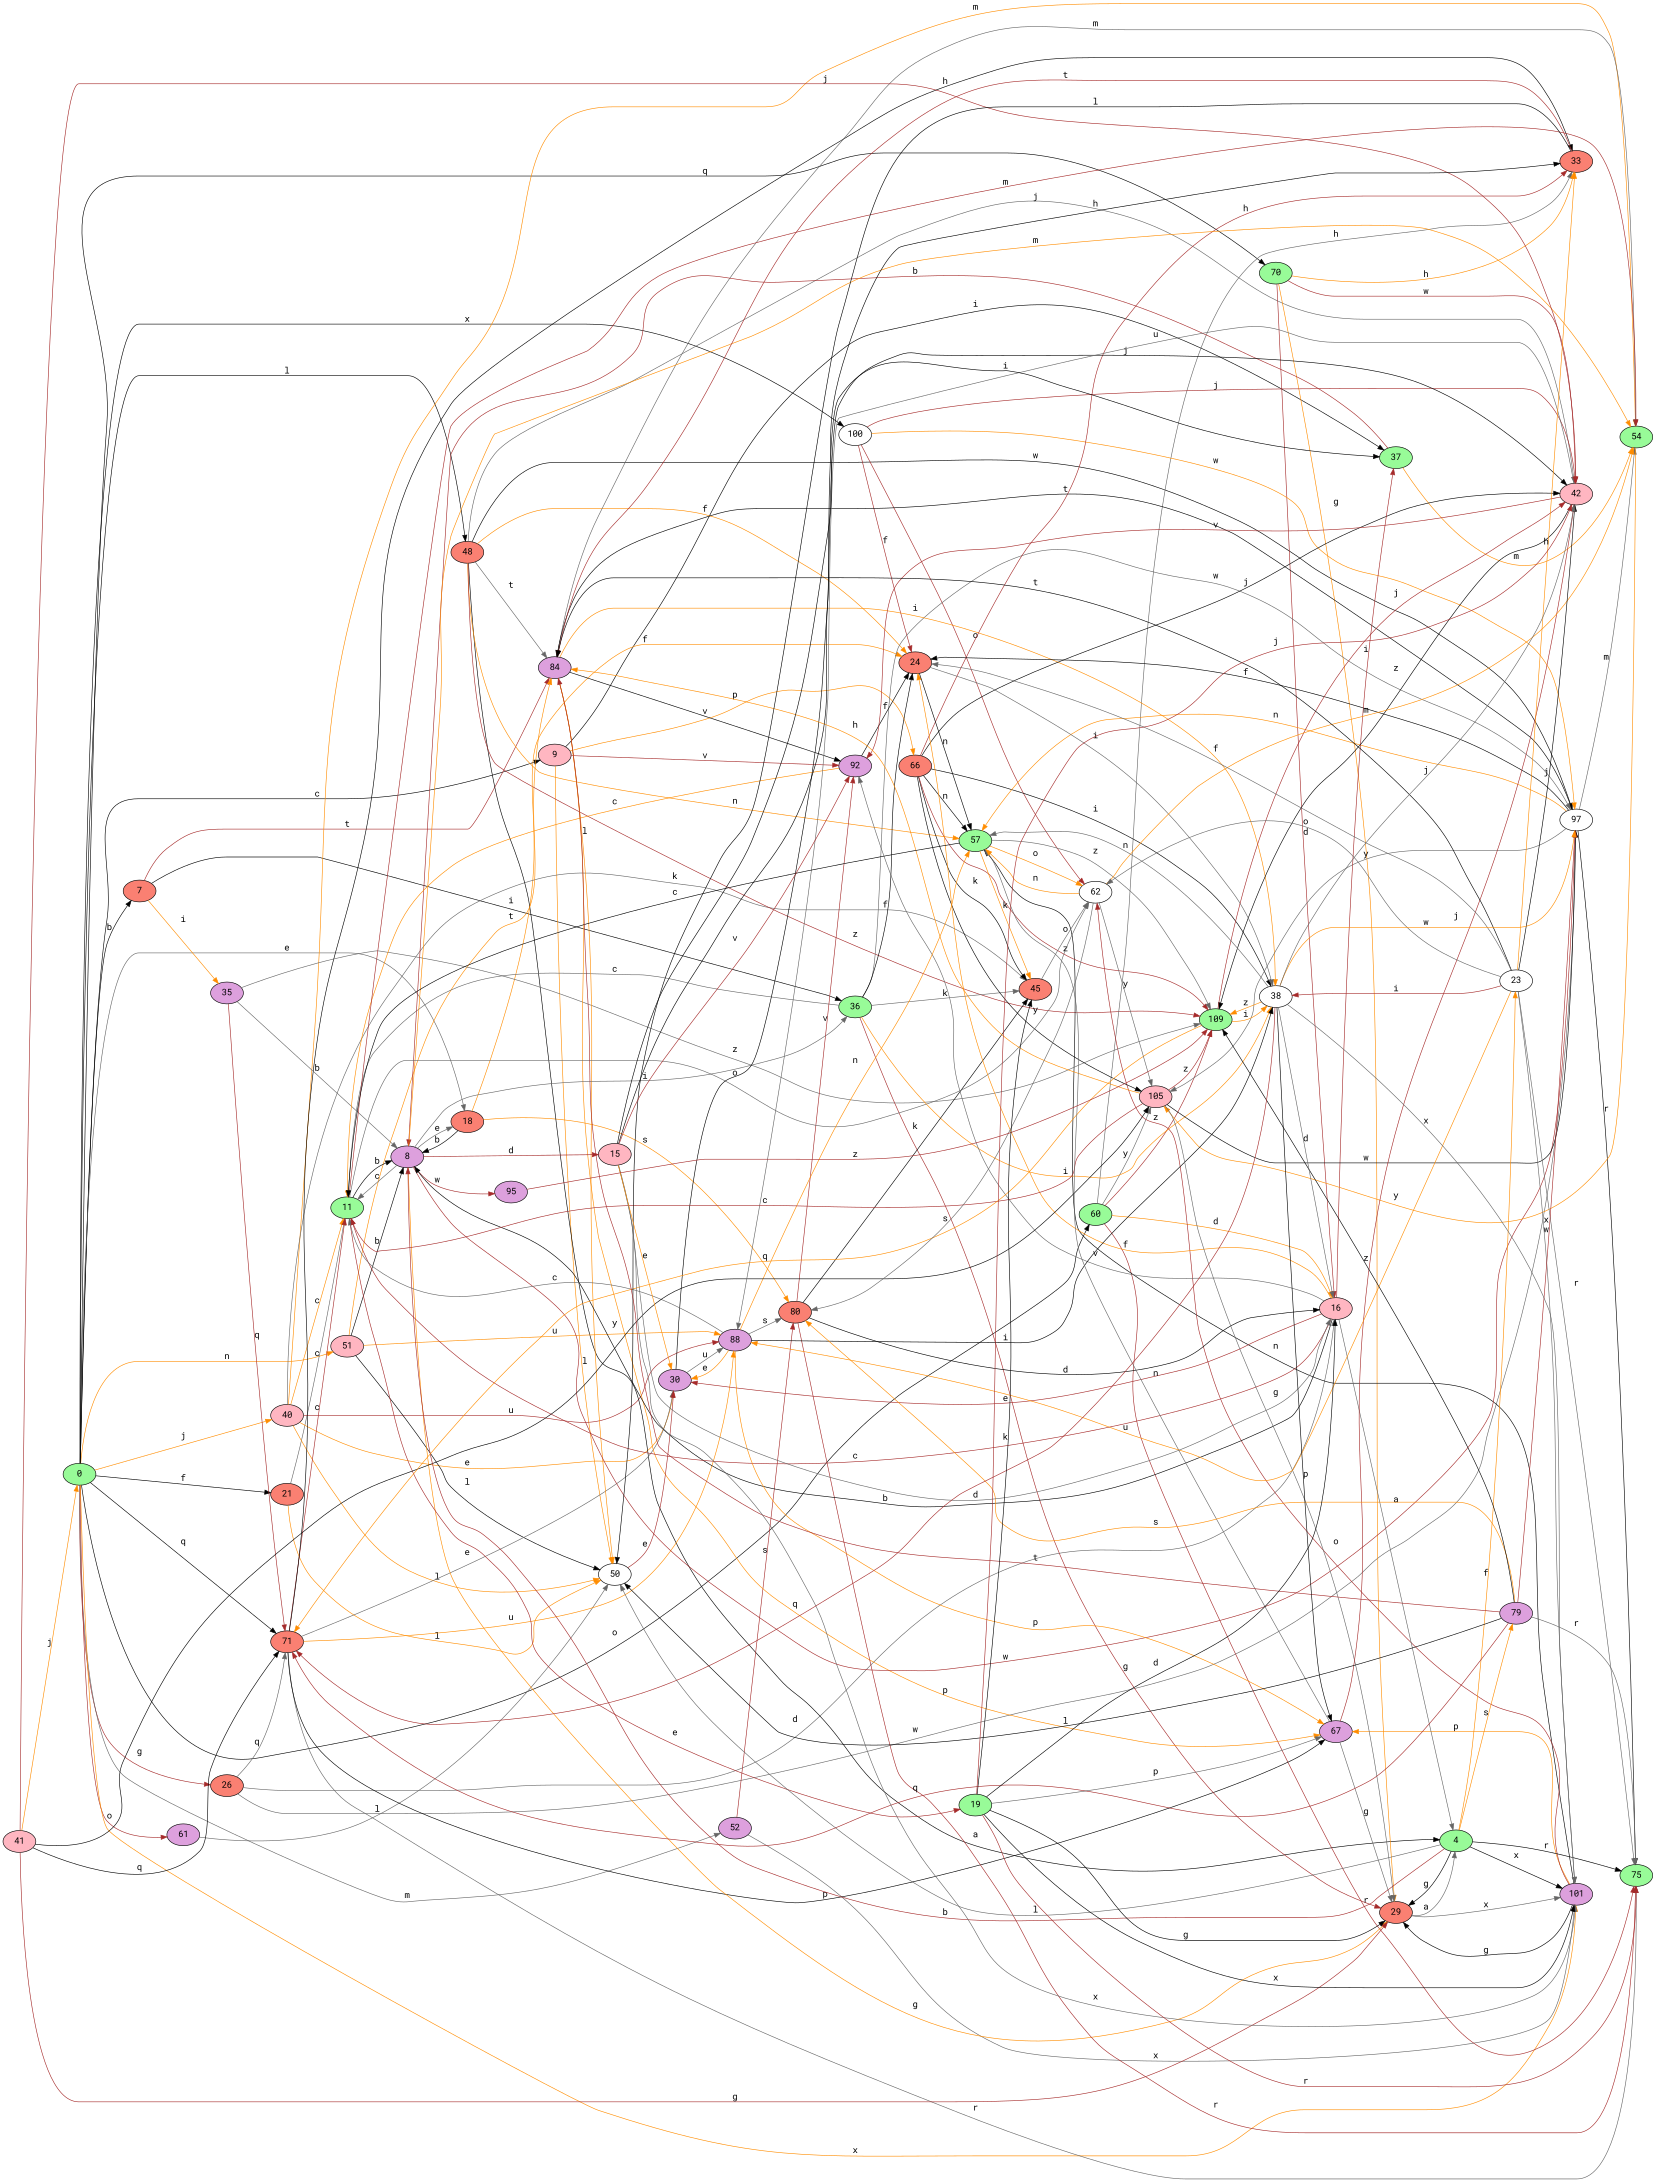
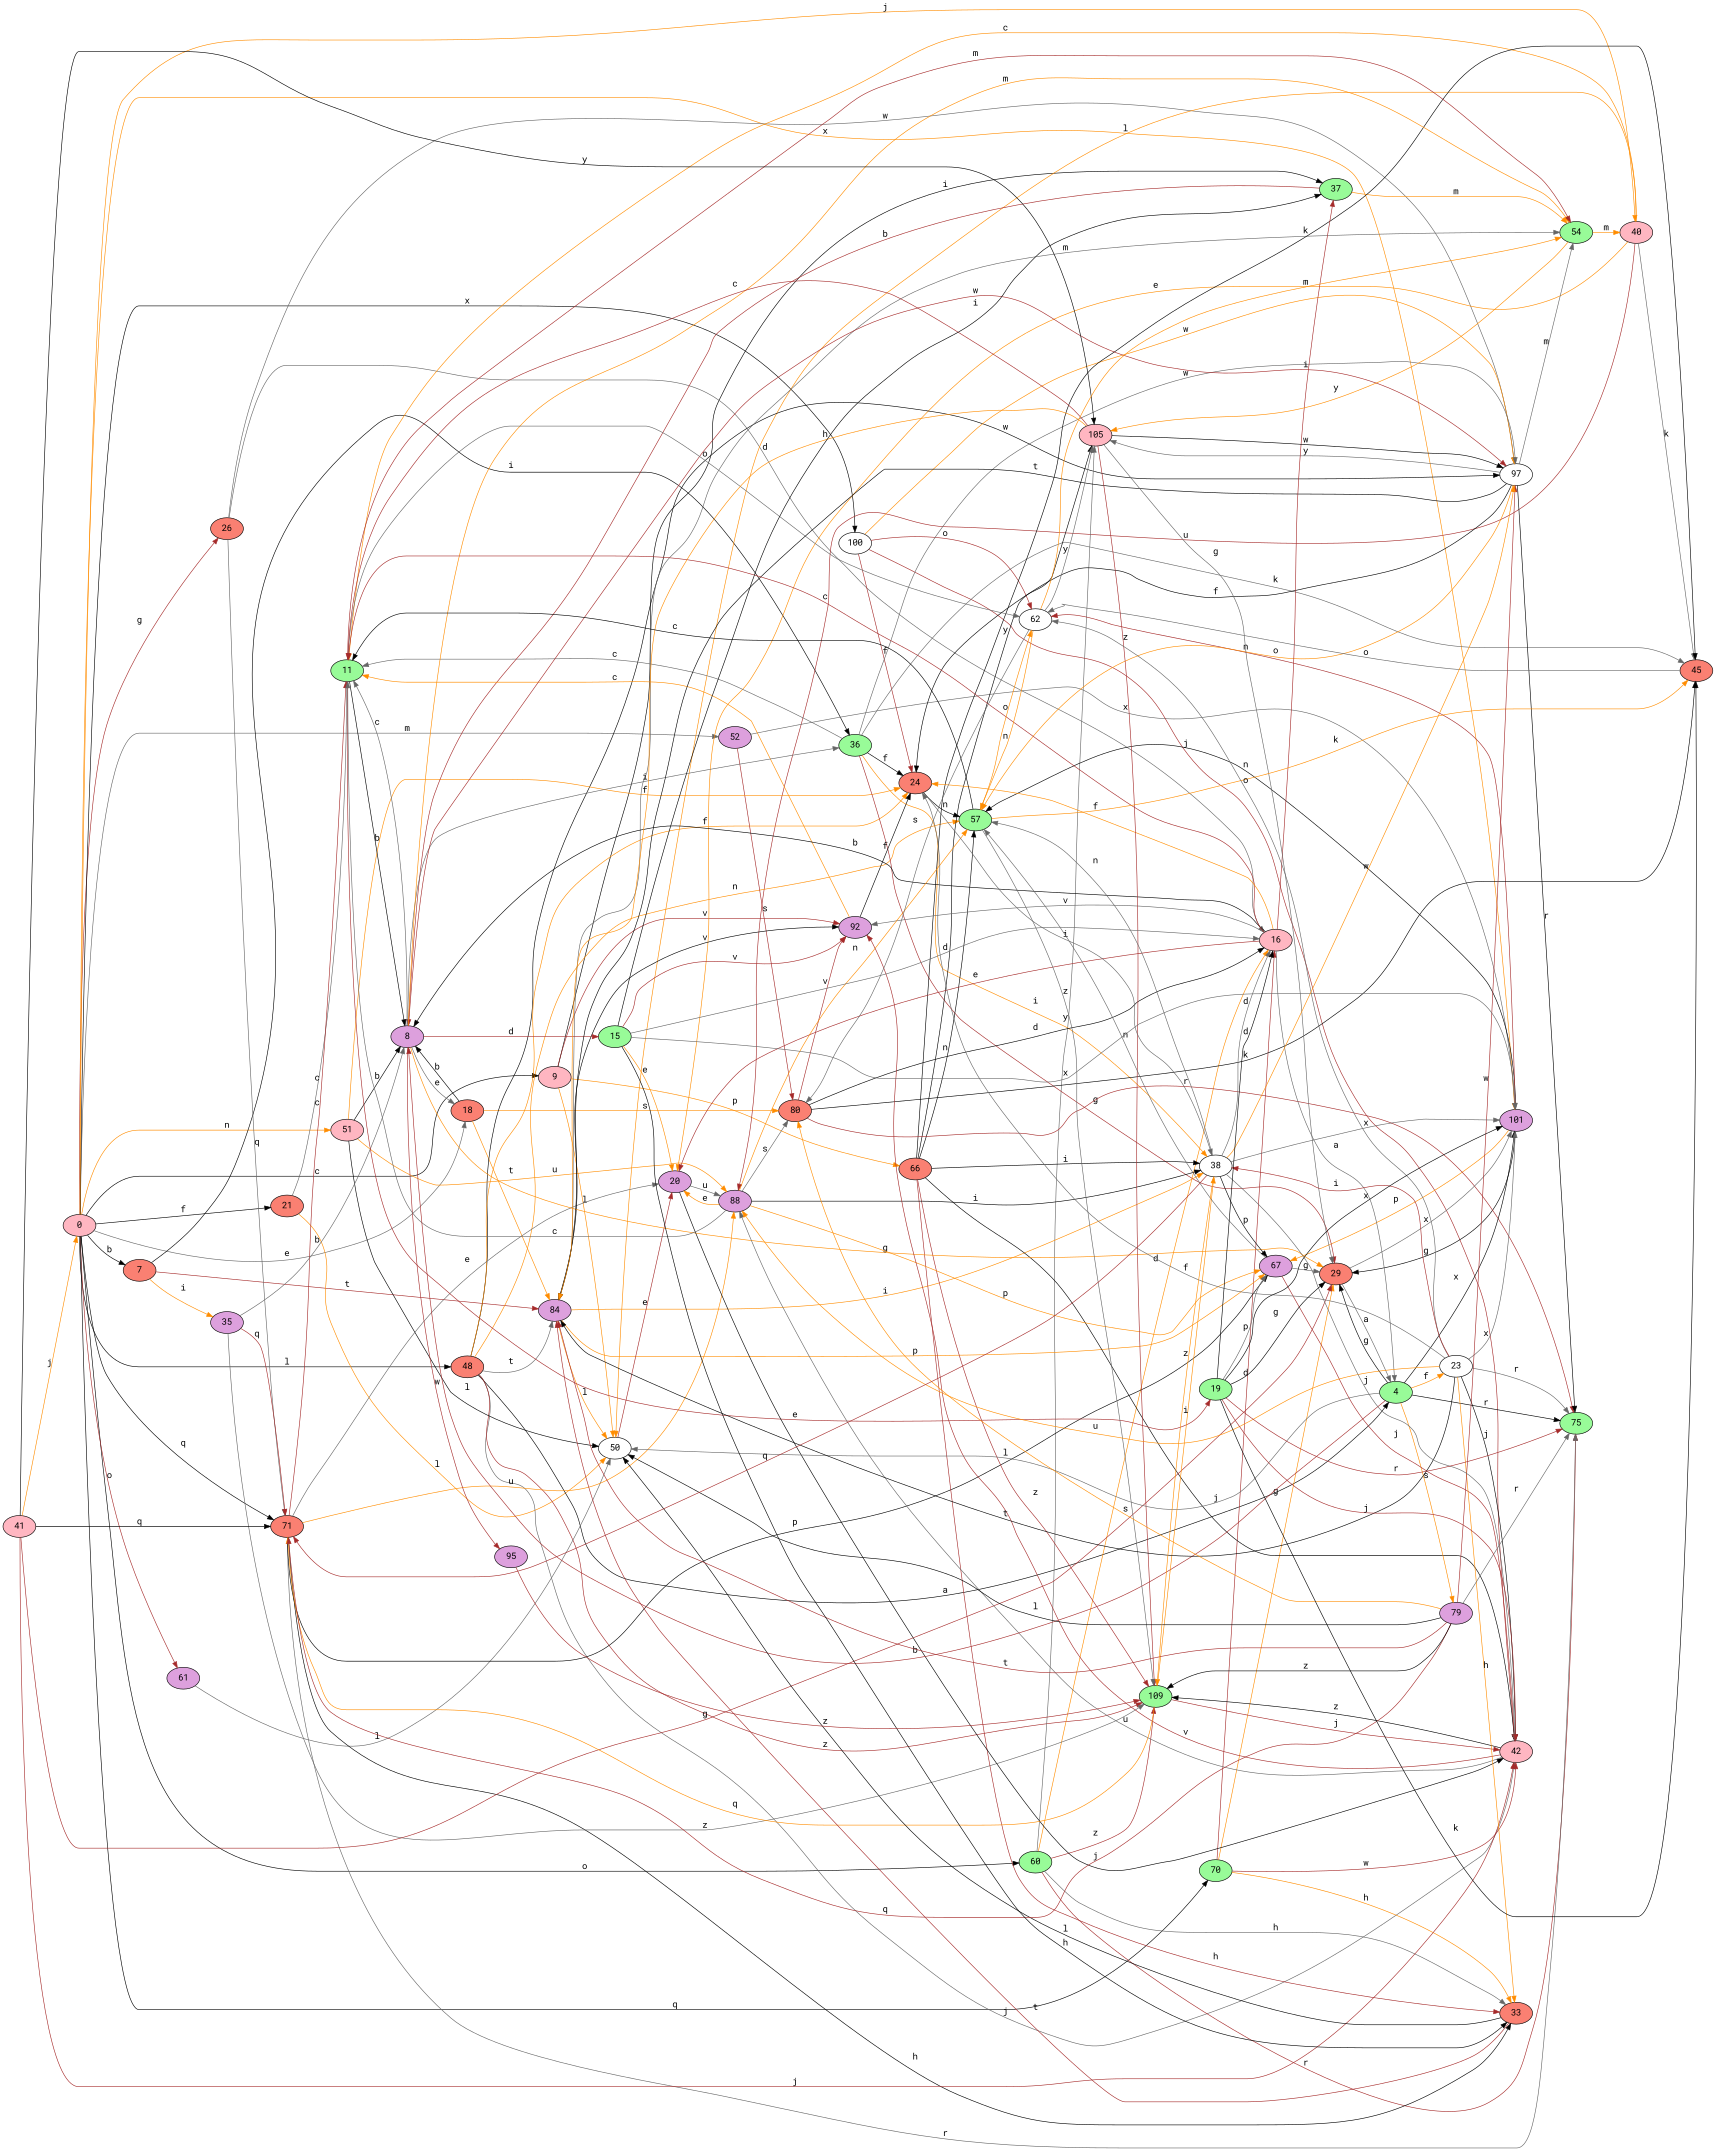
edge "40" -> "54": reversed
node "15": fillcolor lightpink -> palegreen
node "30": label "30" -> "20"
node "0": fillcolor palegreen -> lightpink
